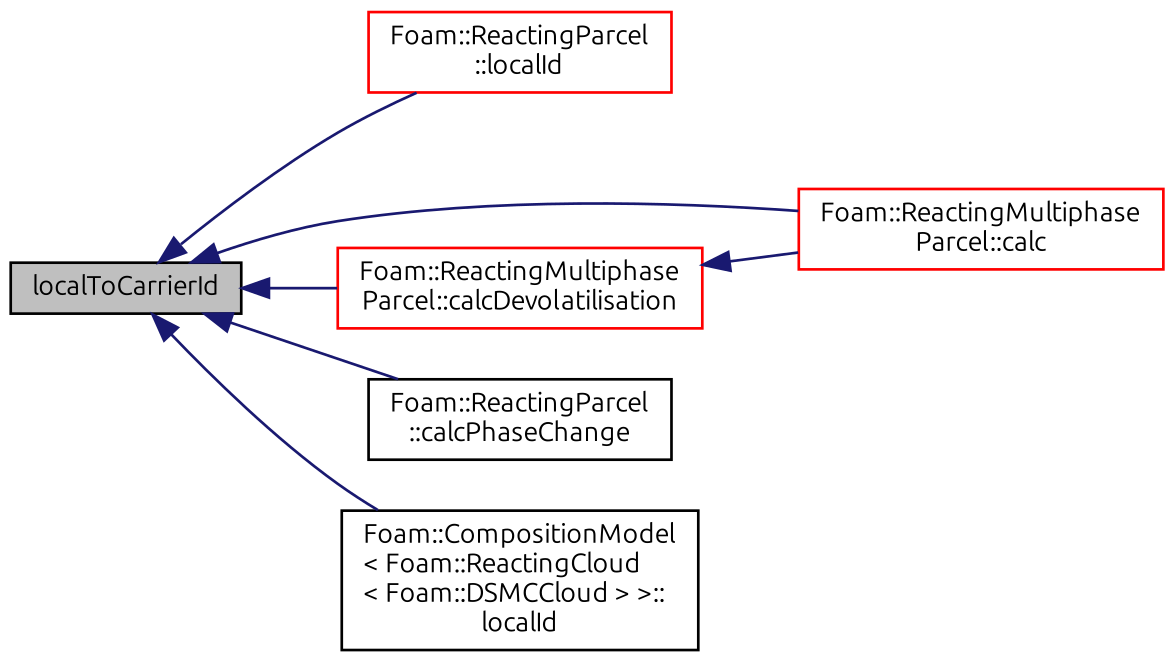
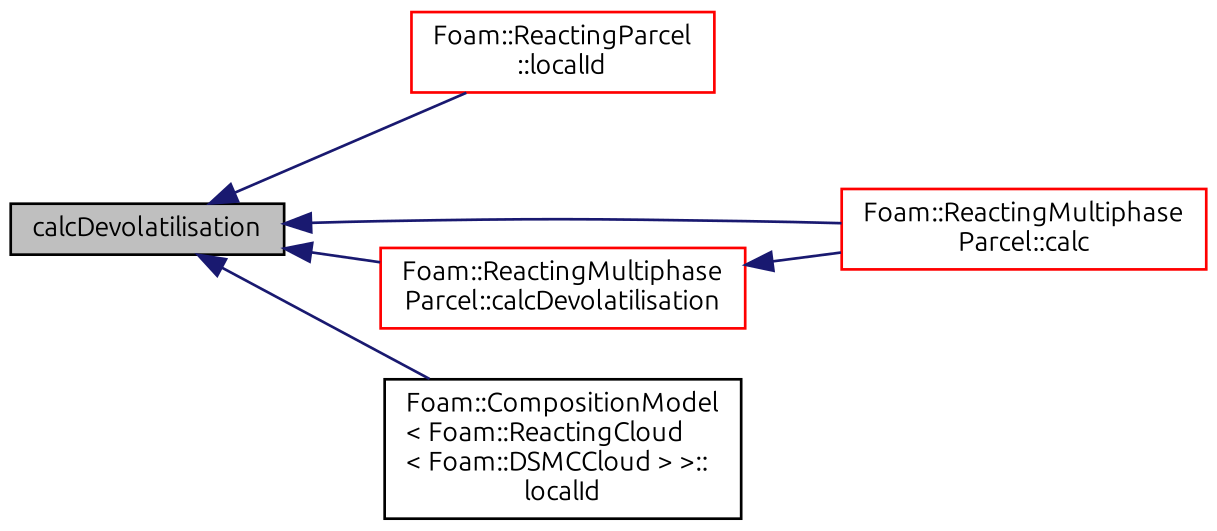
node "localToCarrierId": label "localToCarrierId" -> "calcDevolatilisation"
node "Foam::ReactingParcel ::calcPhaseChange": removed
